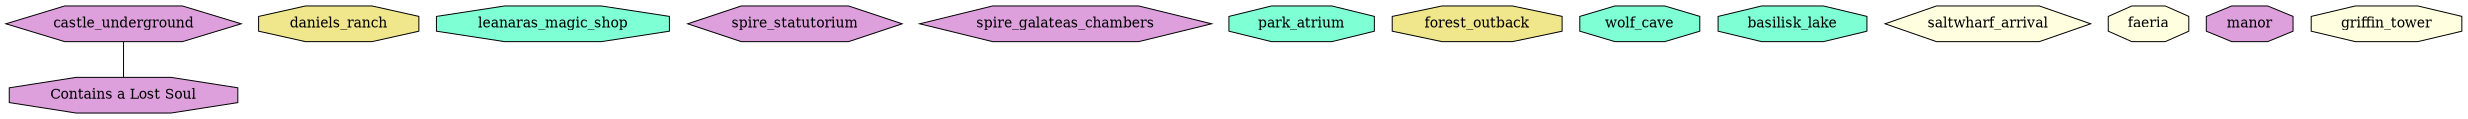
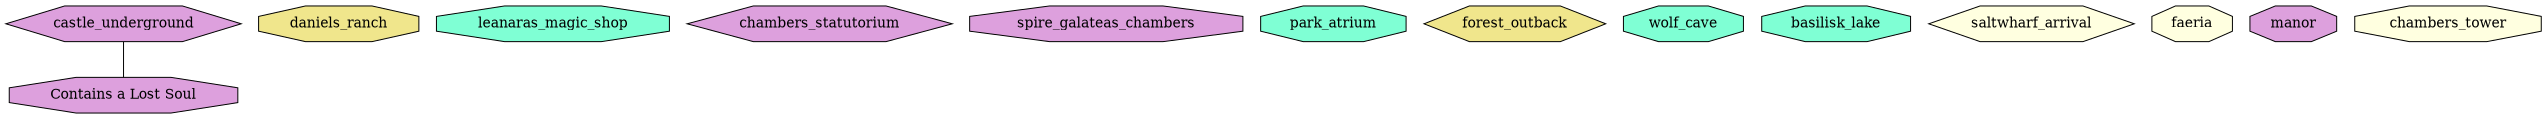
node "spire_statutorium": label "spire_statutorium" -> "chambers_statutorium"
node "spire_galateas_chambers": shape hexagon -> octagon
node "forest_outback": shape octagon -> hexagon
node "griffin_tower": label "griffin_tower" -> "chambers_tower"
